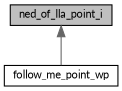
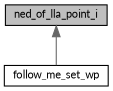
node "follow_me_point_wp": label "follow_me_point_wp" -> "follow_me_set_wp"
